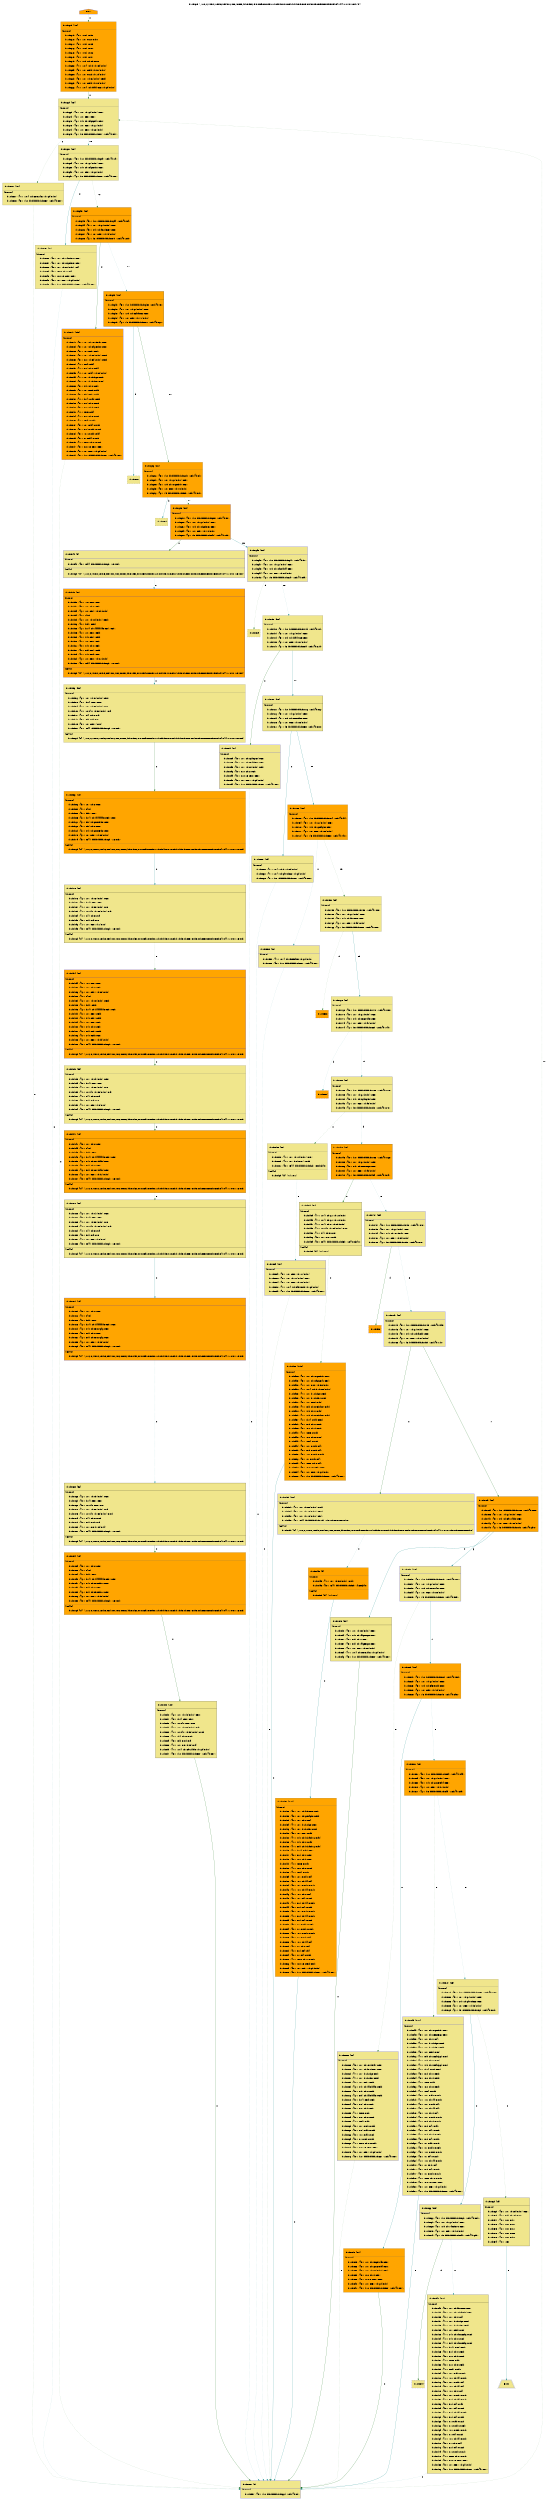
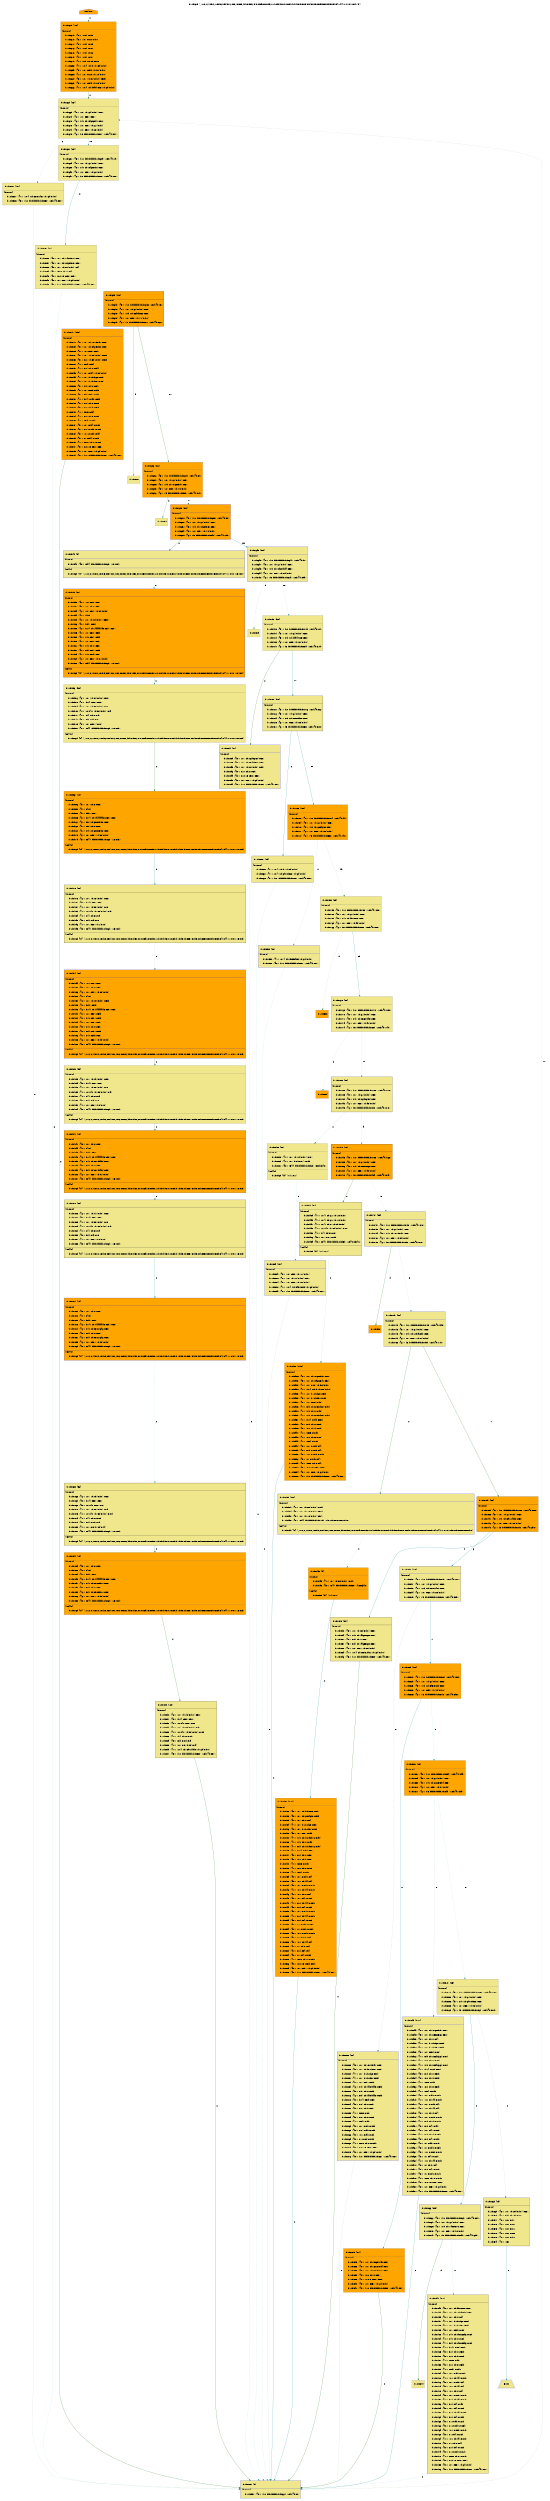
node "Entry": label "Entry" -> "Desktop"
node "0x40169a [22]": removed
edge "0x401a7b [103]" -> "0x401ee7 [5]": style dotted -> solid
